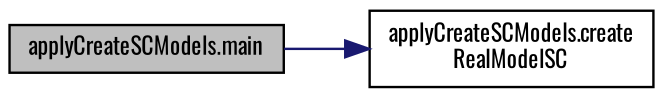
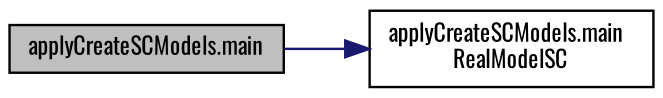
node "applyCreateSCModels.create RealModelSC": label "applyCreateSCModels.create RealModelSC" -> "applyCreateSCModels.main RealModelSC"
